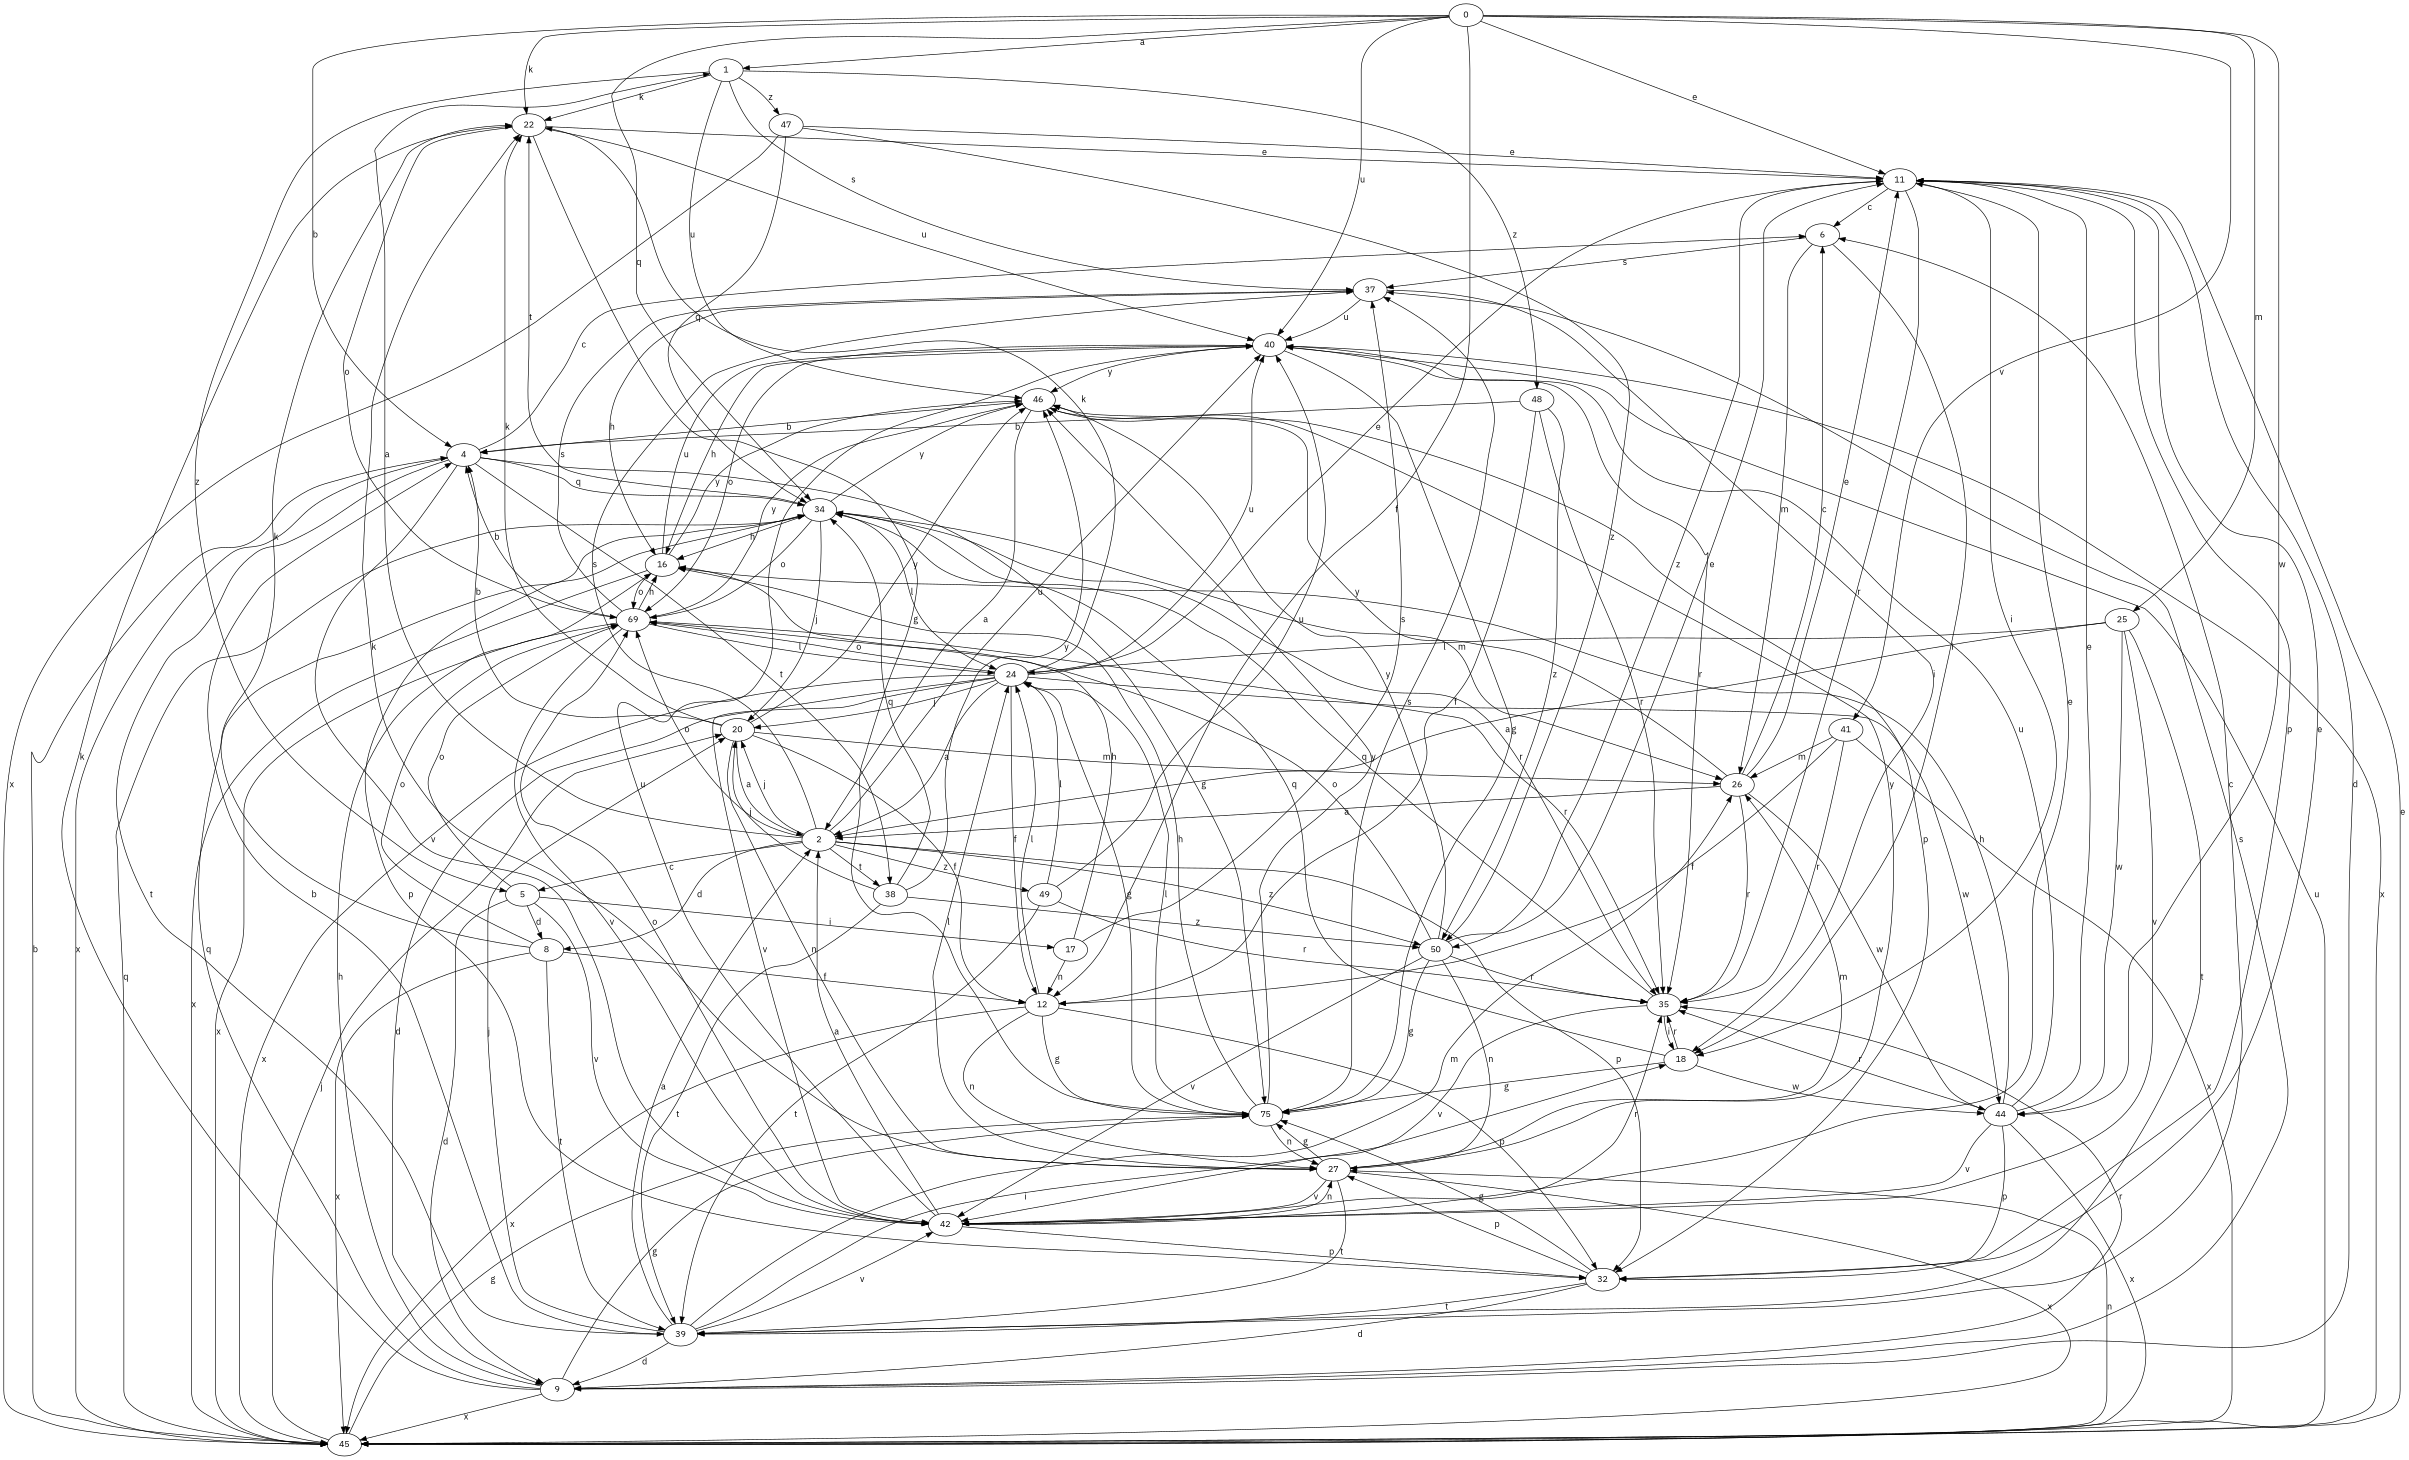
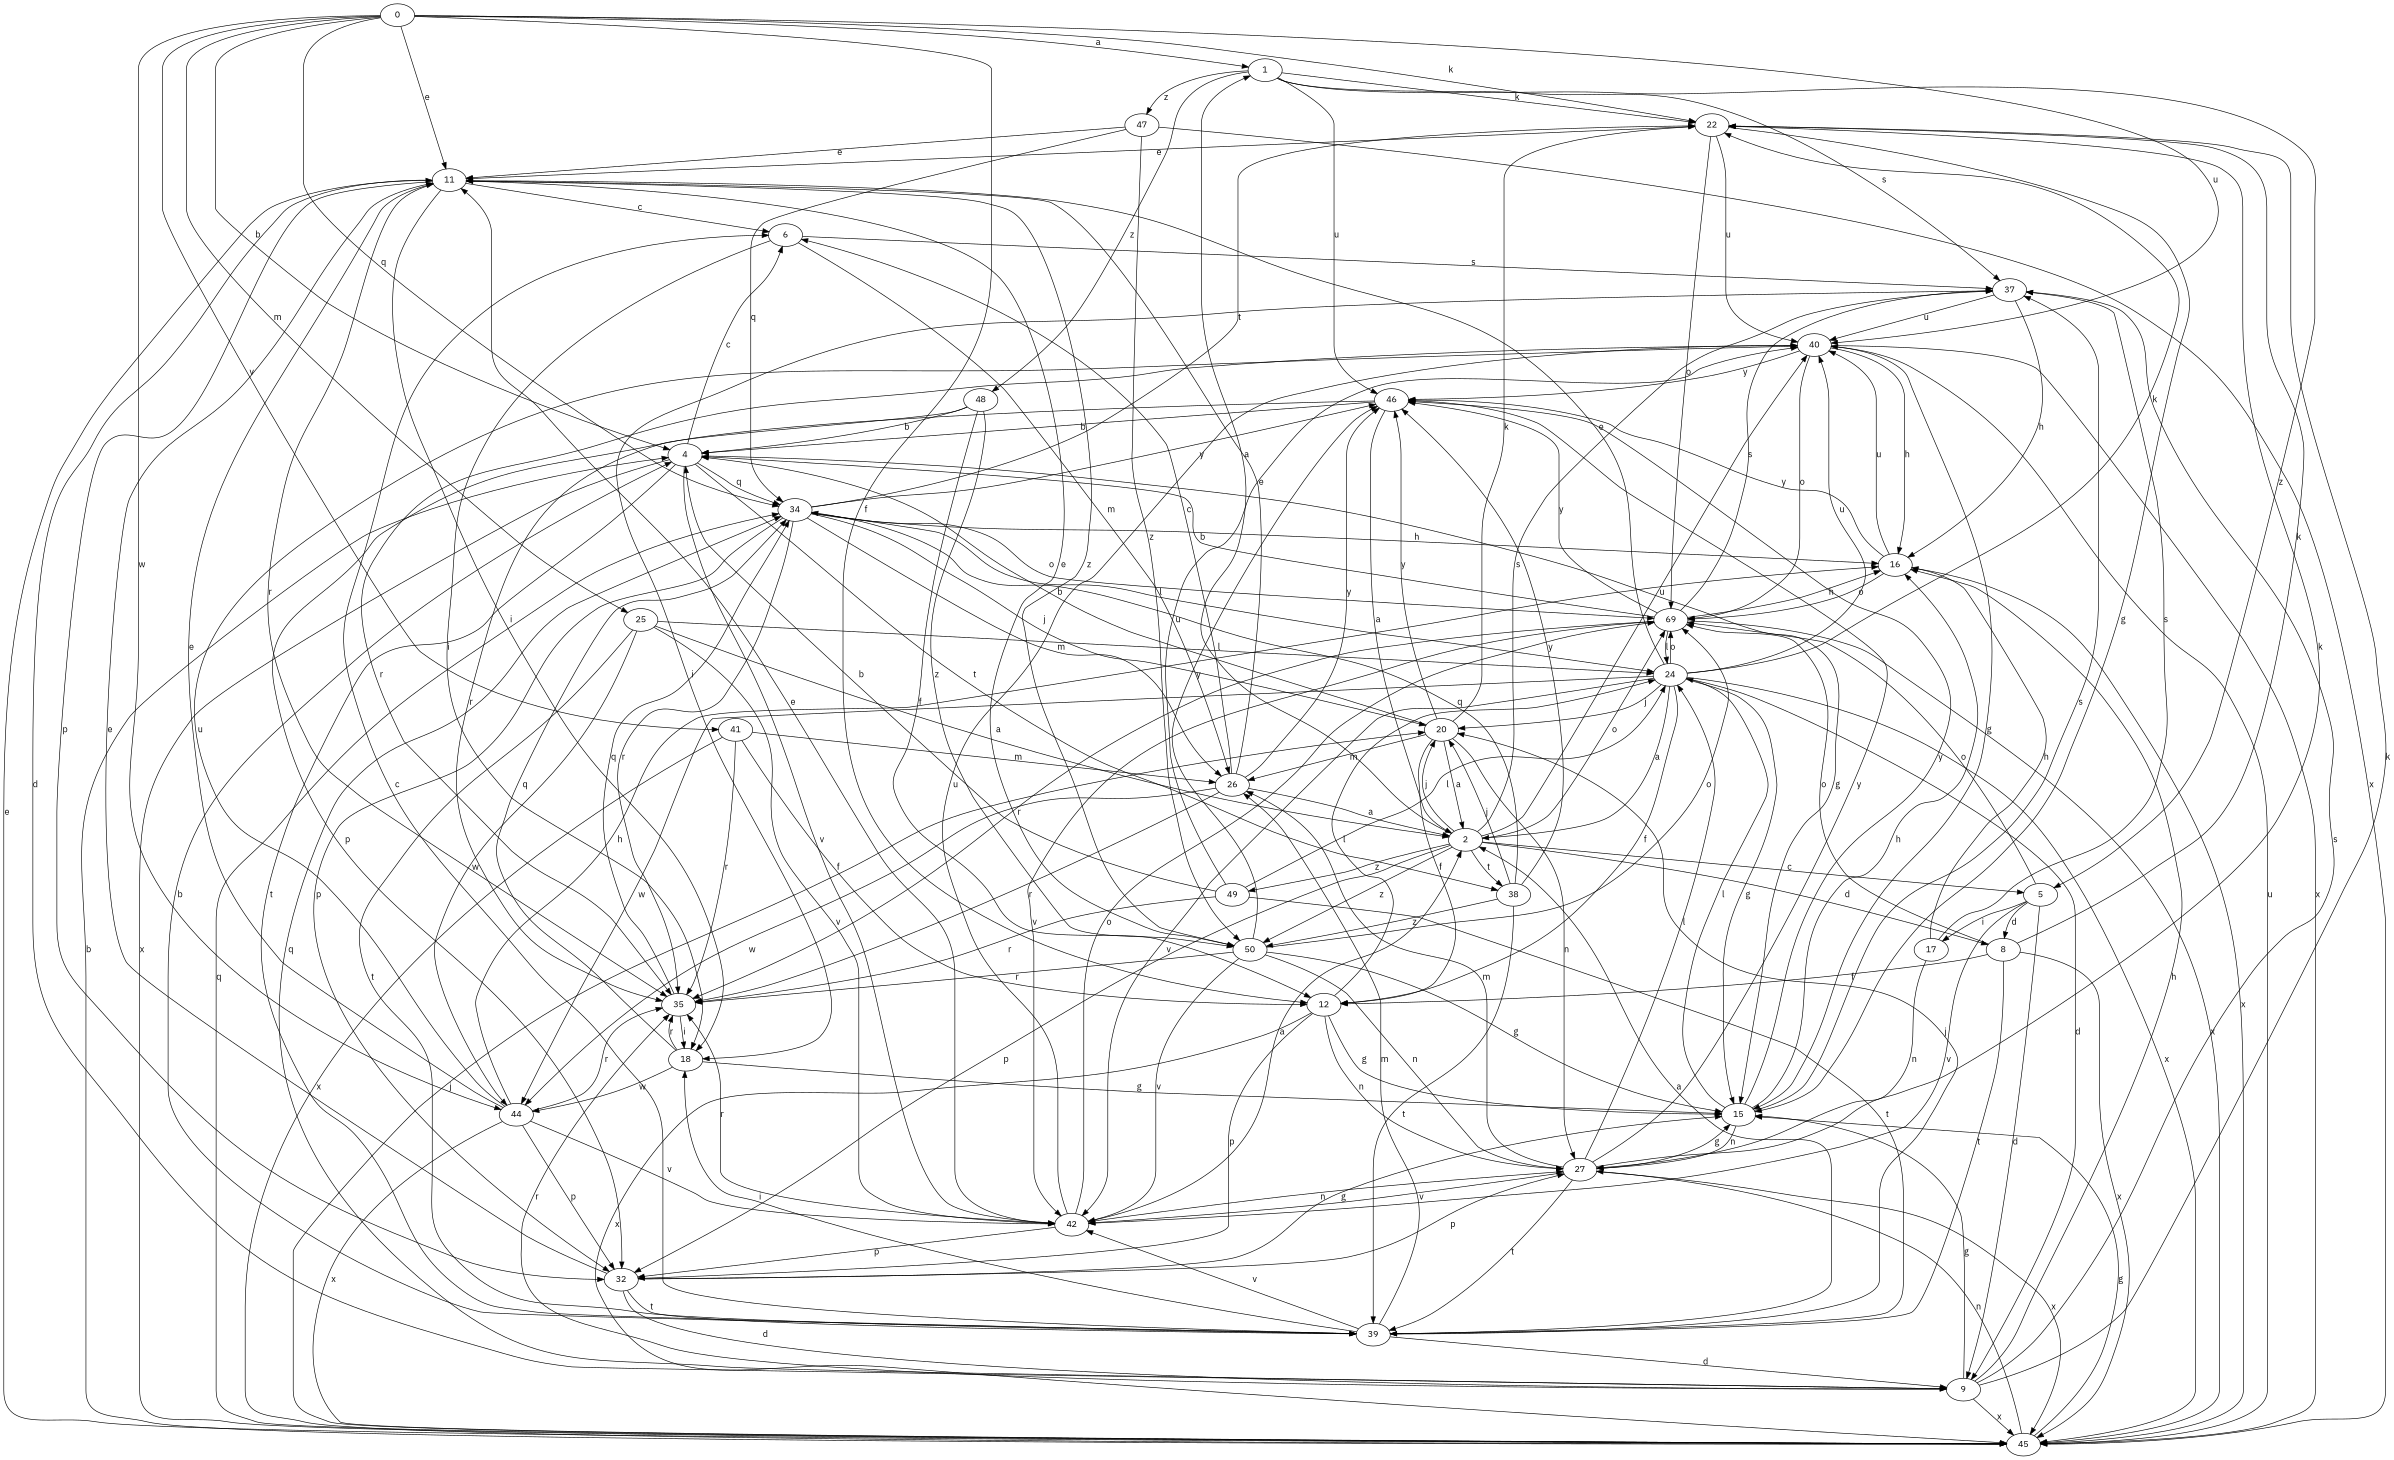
edge "49" -> "4": added, label "b"
edge "17" -> "12": now "17" -> "27"
node "75": label "75" -> "15"
edge "35" -> "42": removed, label "v"
